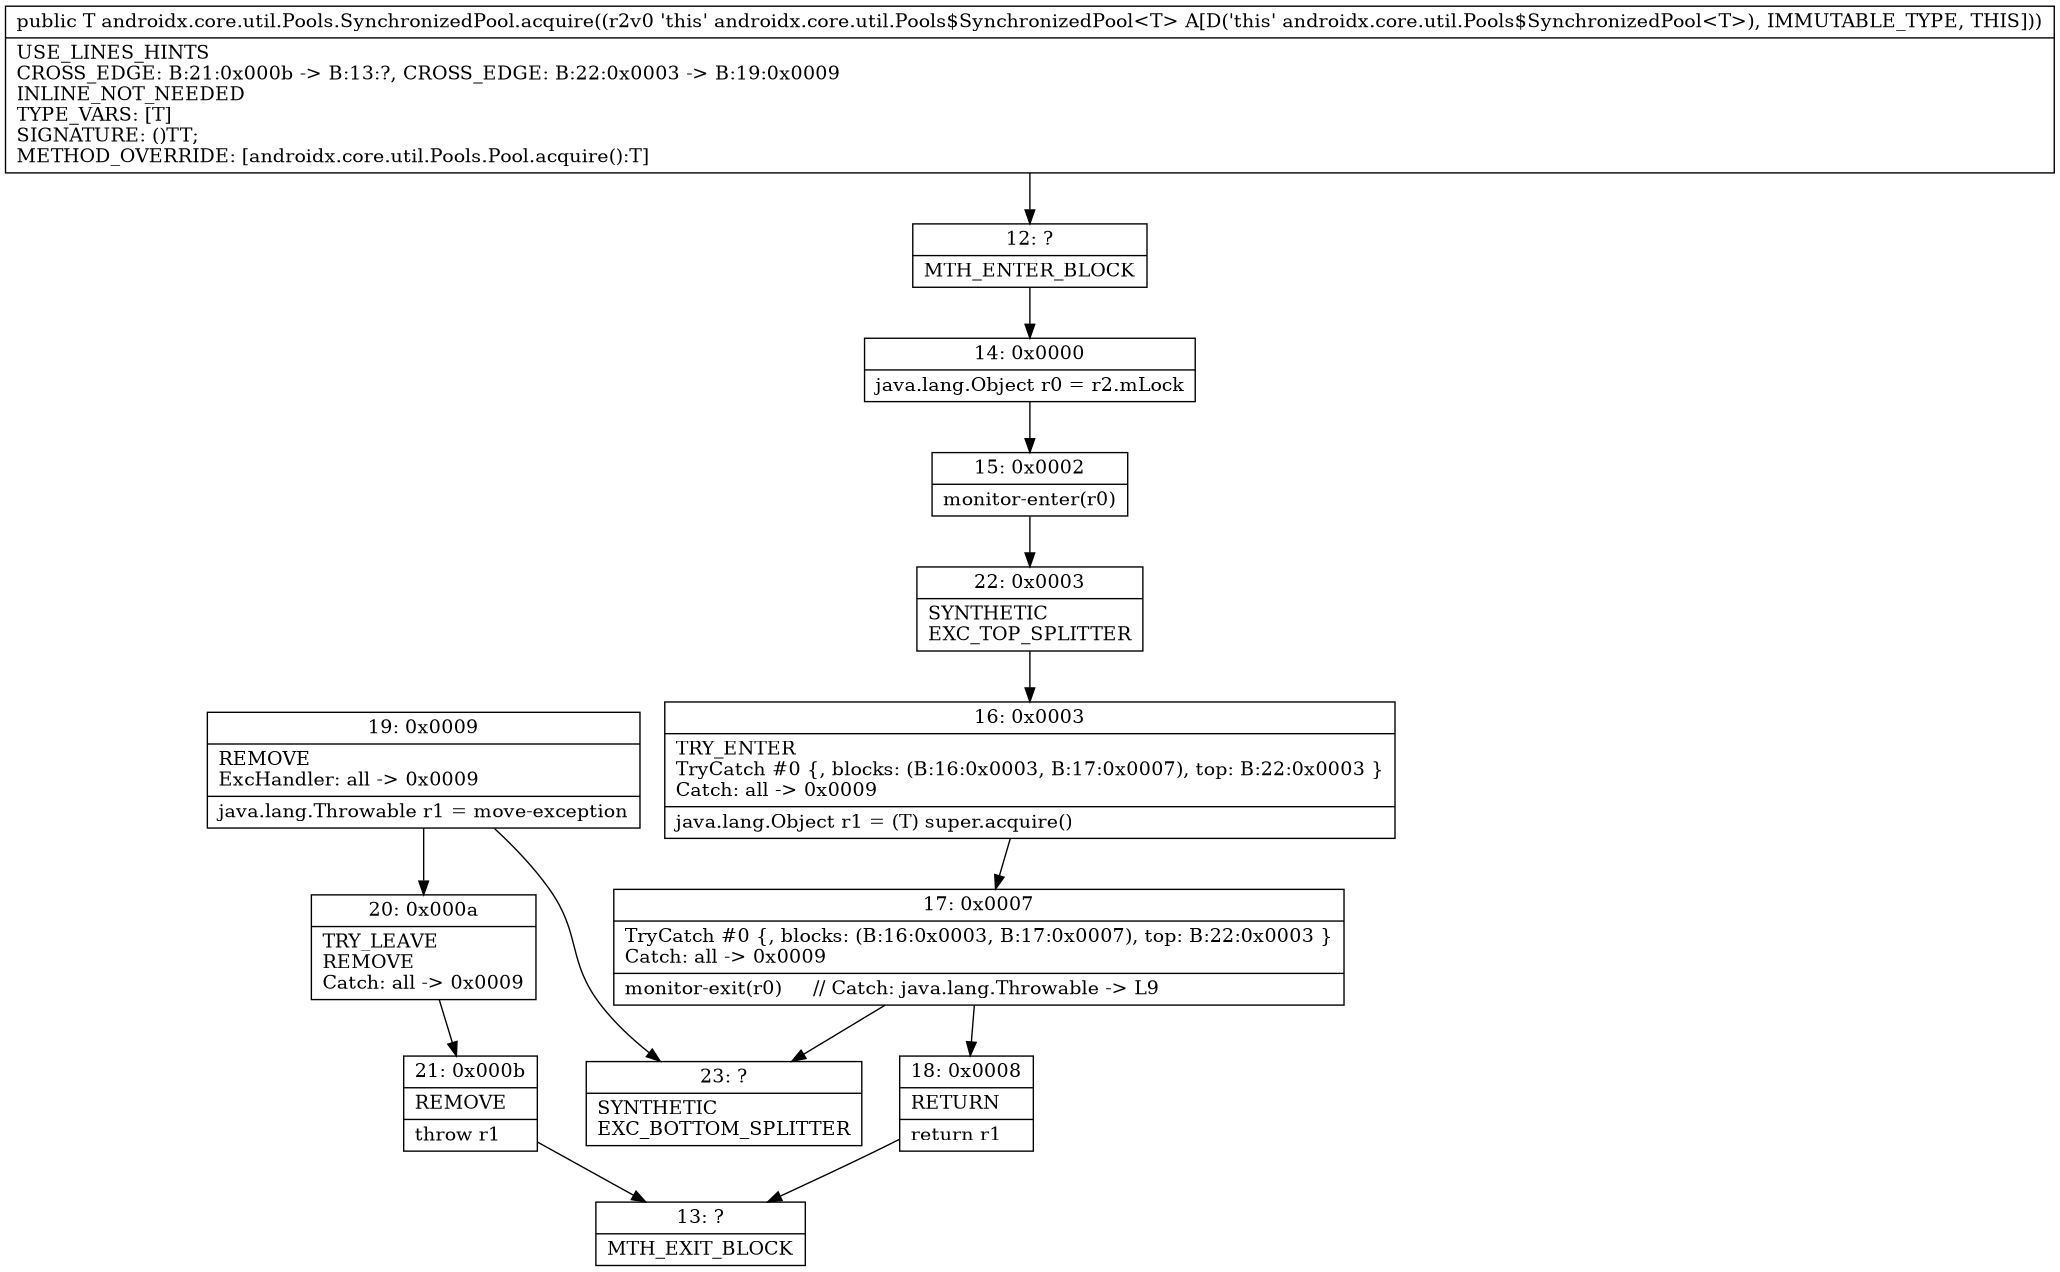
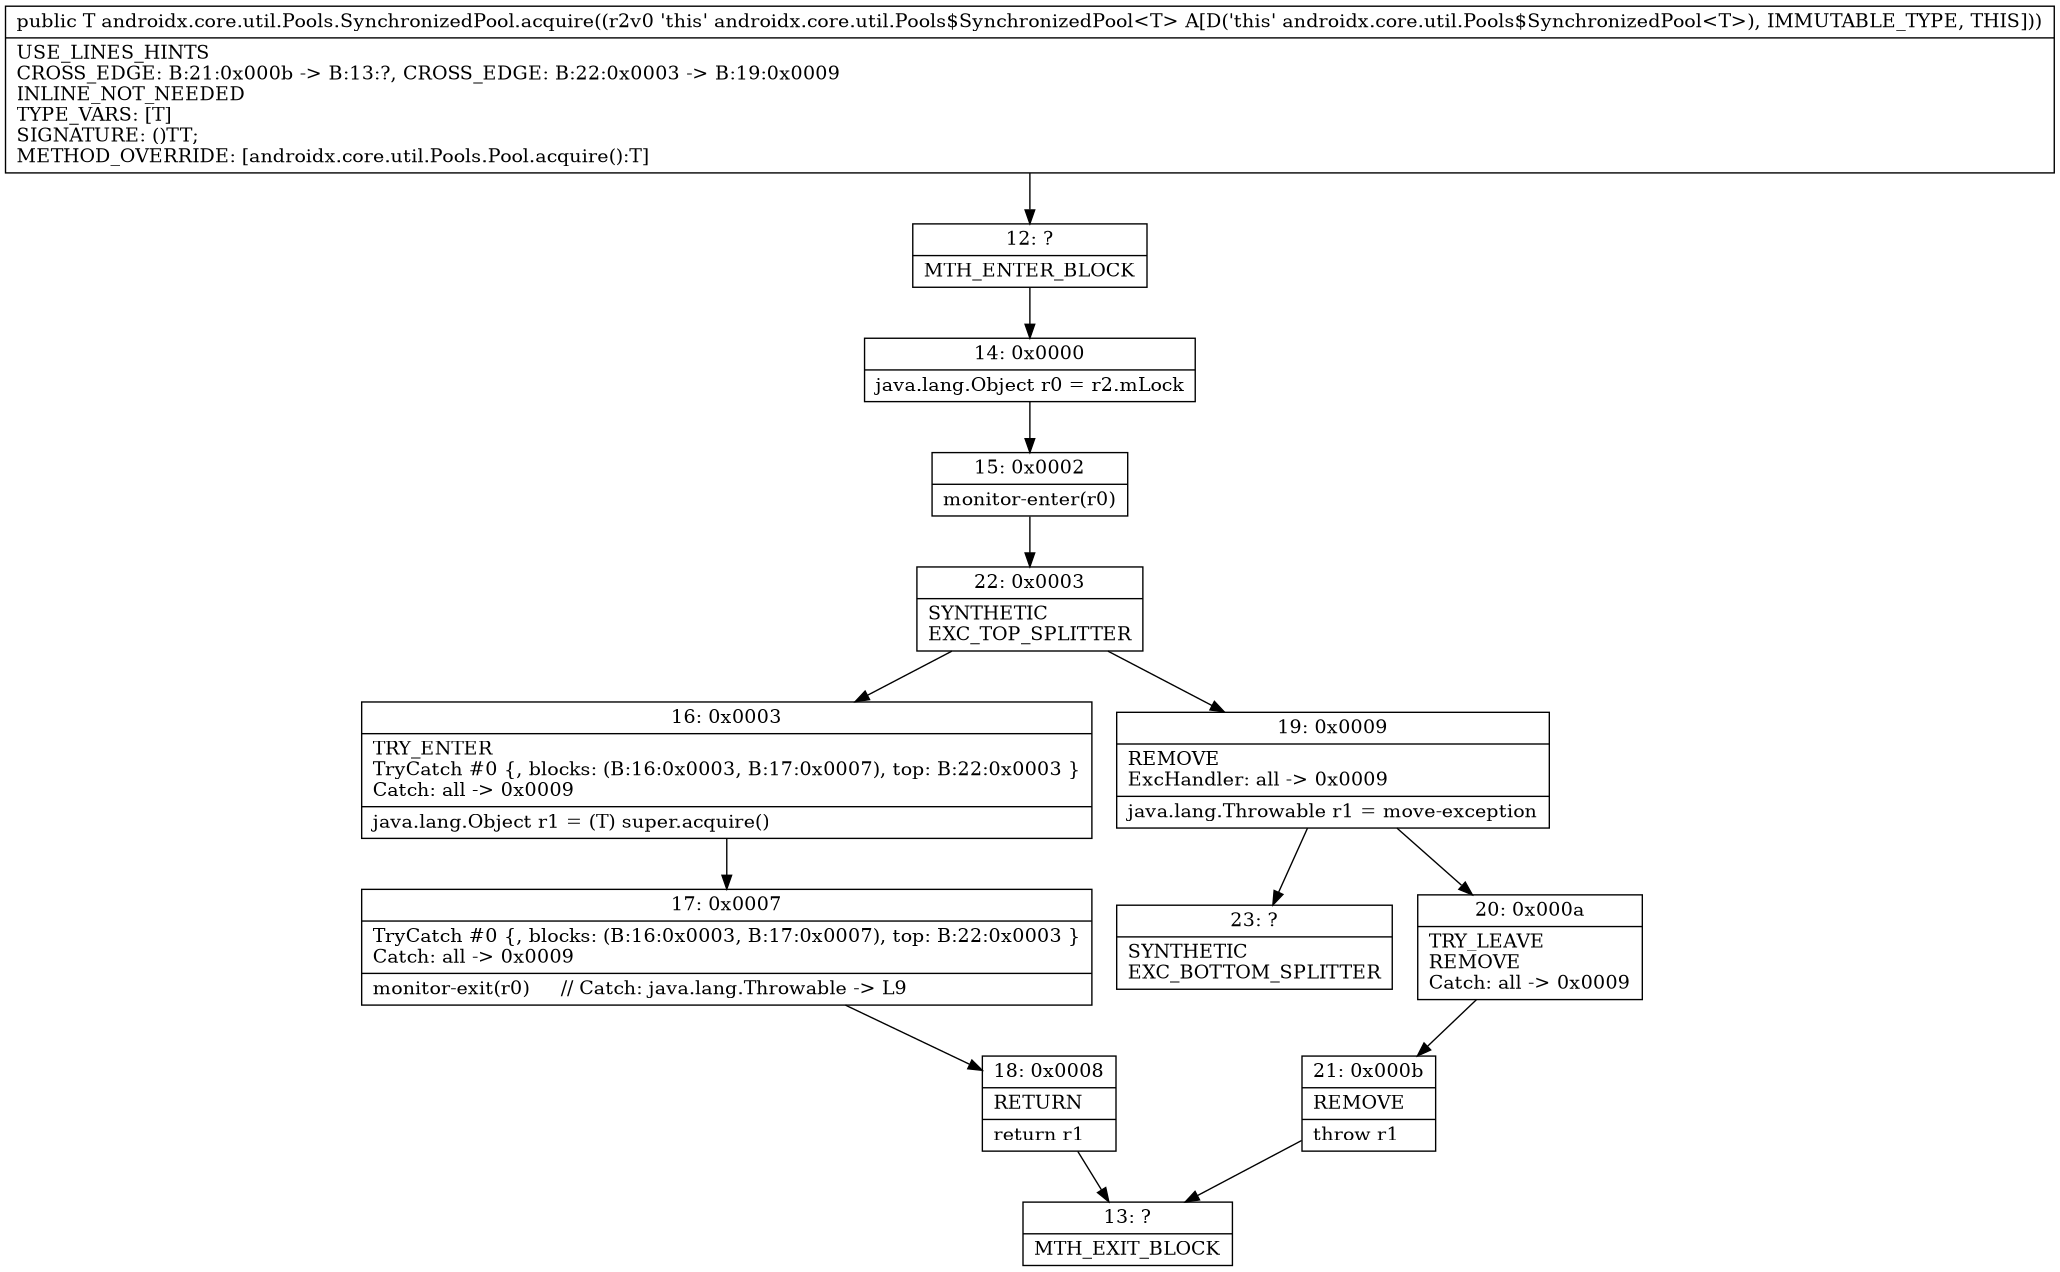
edge "22: 0x0003" -> "19: 0x0009": added
edge "17: 0x0007" -> "23: ?": removed
